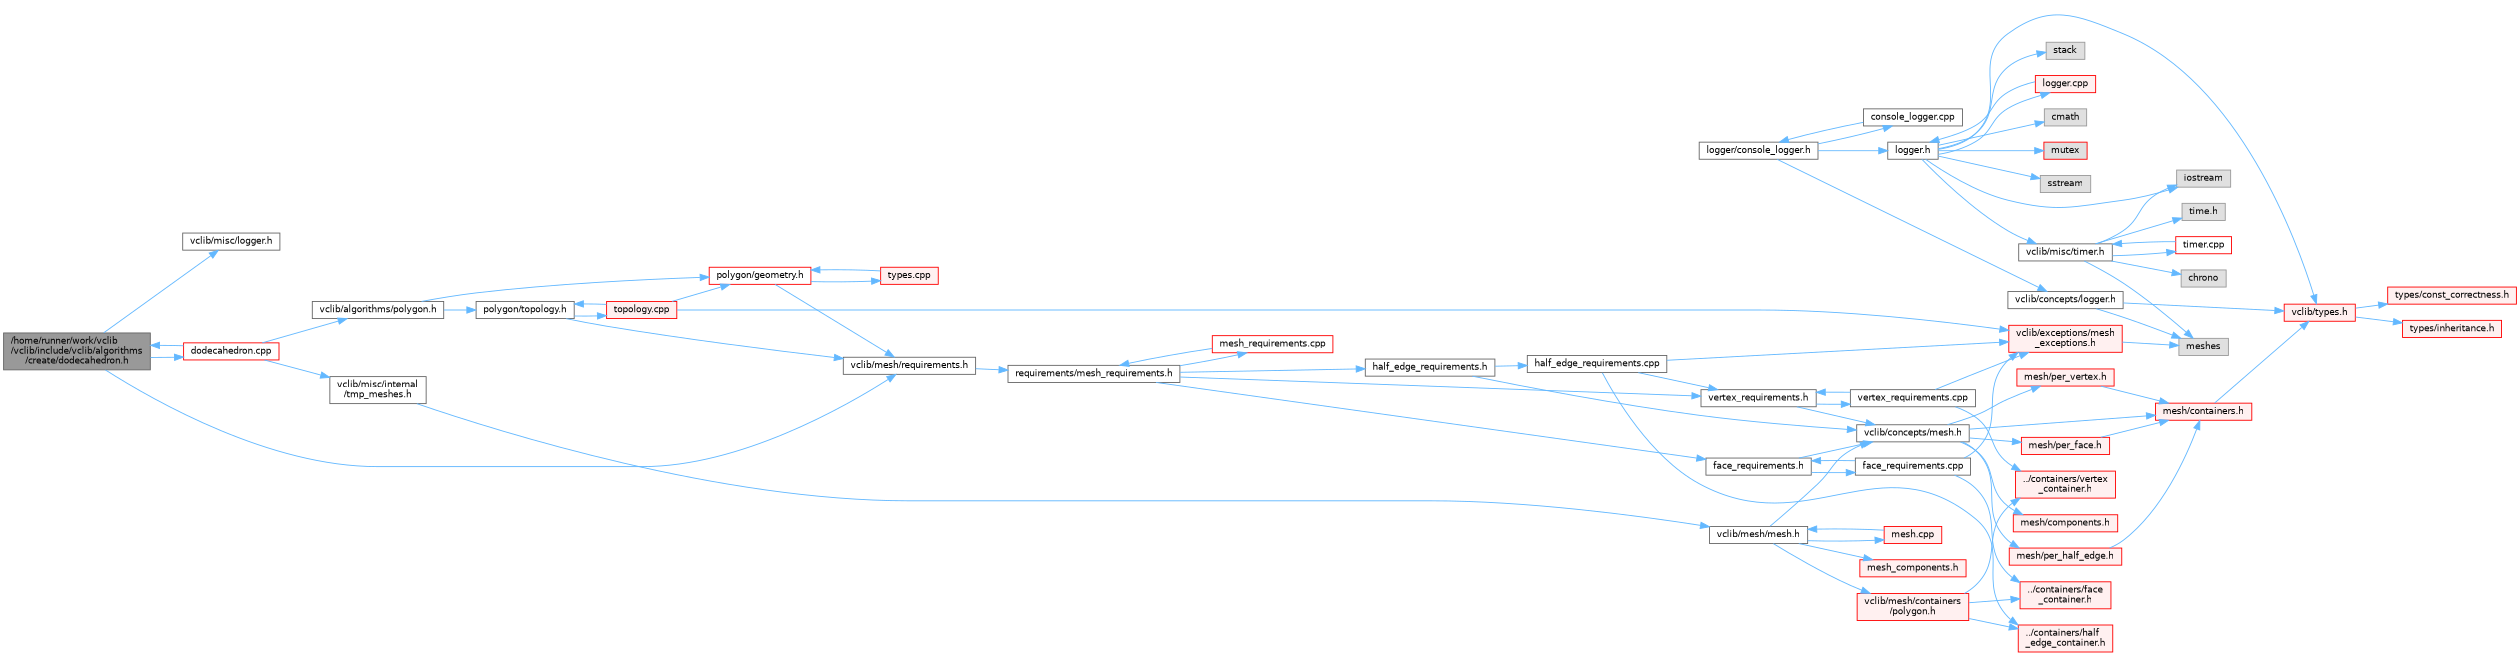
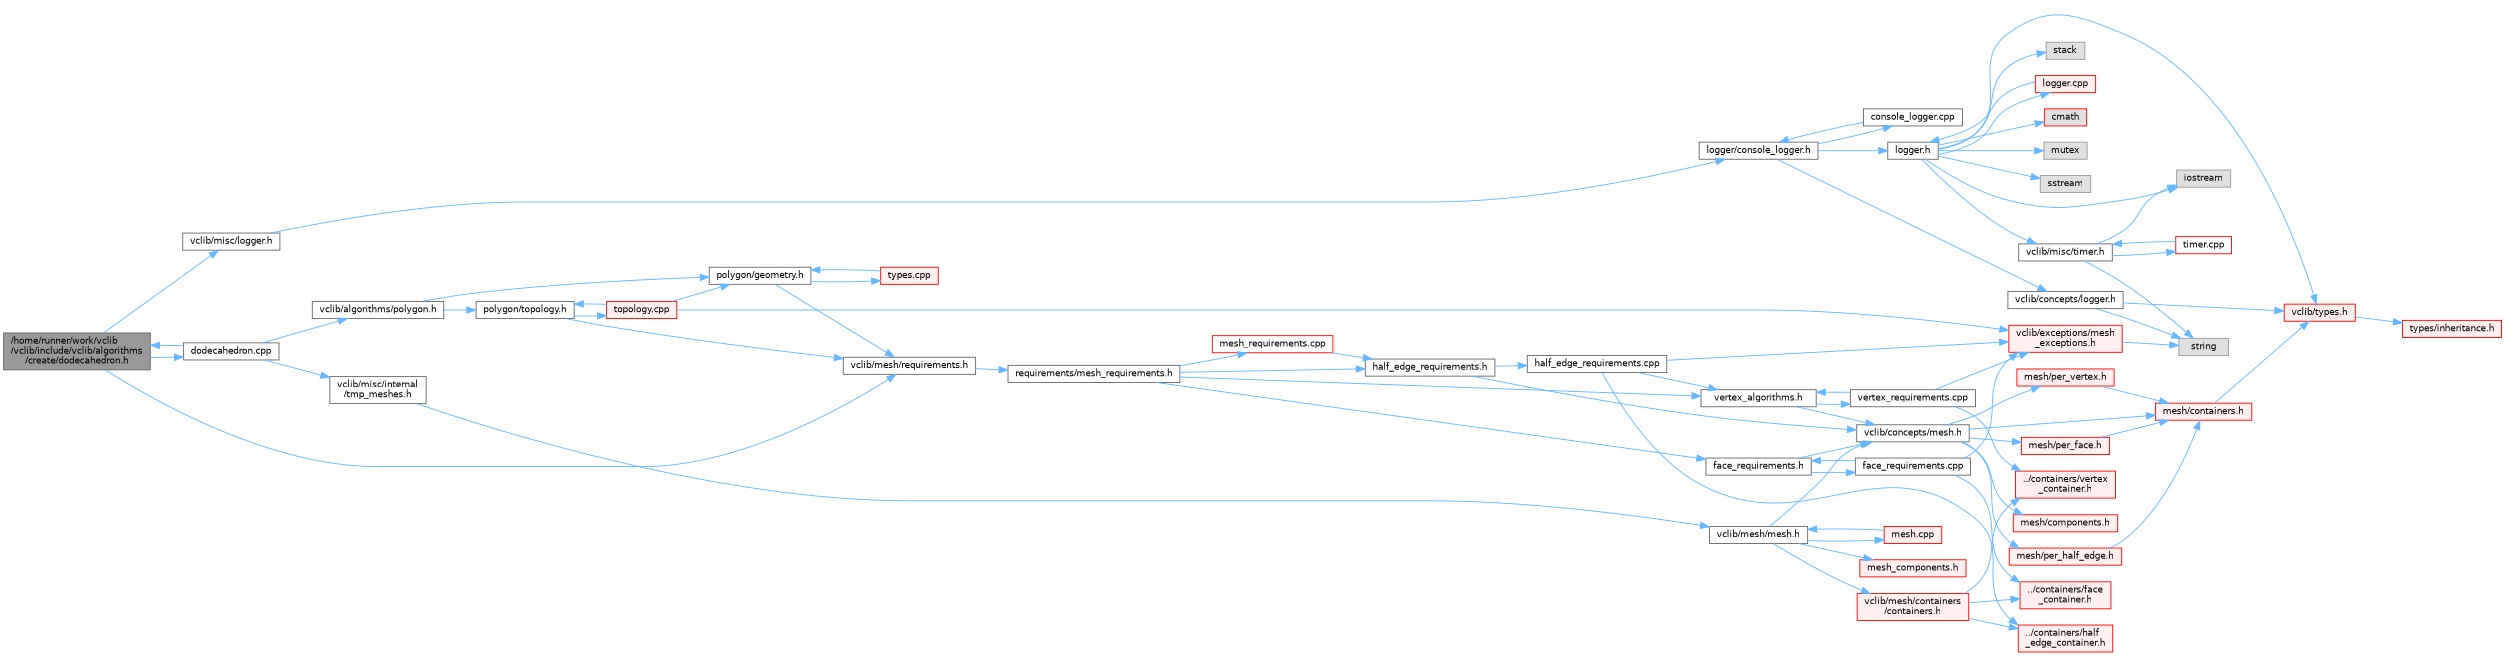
node "cmath": color grey60 -> red
node "mutex": color red -> grey60
edge "vclib/misc/logger.h" -> "logger/console_logger.h": added
node "time.h": removed
node "polygon/geometry.h": color red -> grey40
node "chrono": removed
node "types/const_correctness.h": removed
node "meshes": label "meshes" -> "string"
node "dodecahedron.cpp": color red -> grey40
edge "mesh_requirements.cpp" -> "requirements/mesh_requirements.h": now "mesh_requirements.cpp" -> "half_edge_requirements.h"
node "vertex_requirements.h": label "vertex_requirements.h" -> "vertex_algorithms.h"
node "vclib/mesh/containers /polygon.h": label "vclib/mesh/containers /polygon.h" -> "vclib/mesh/containers /containers.h"
